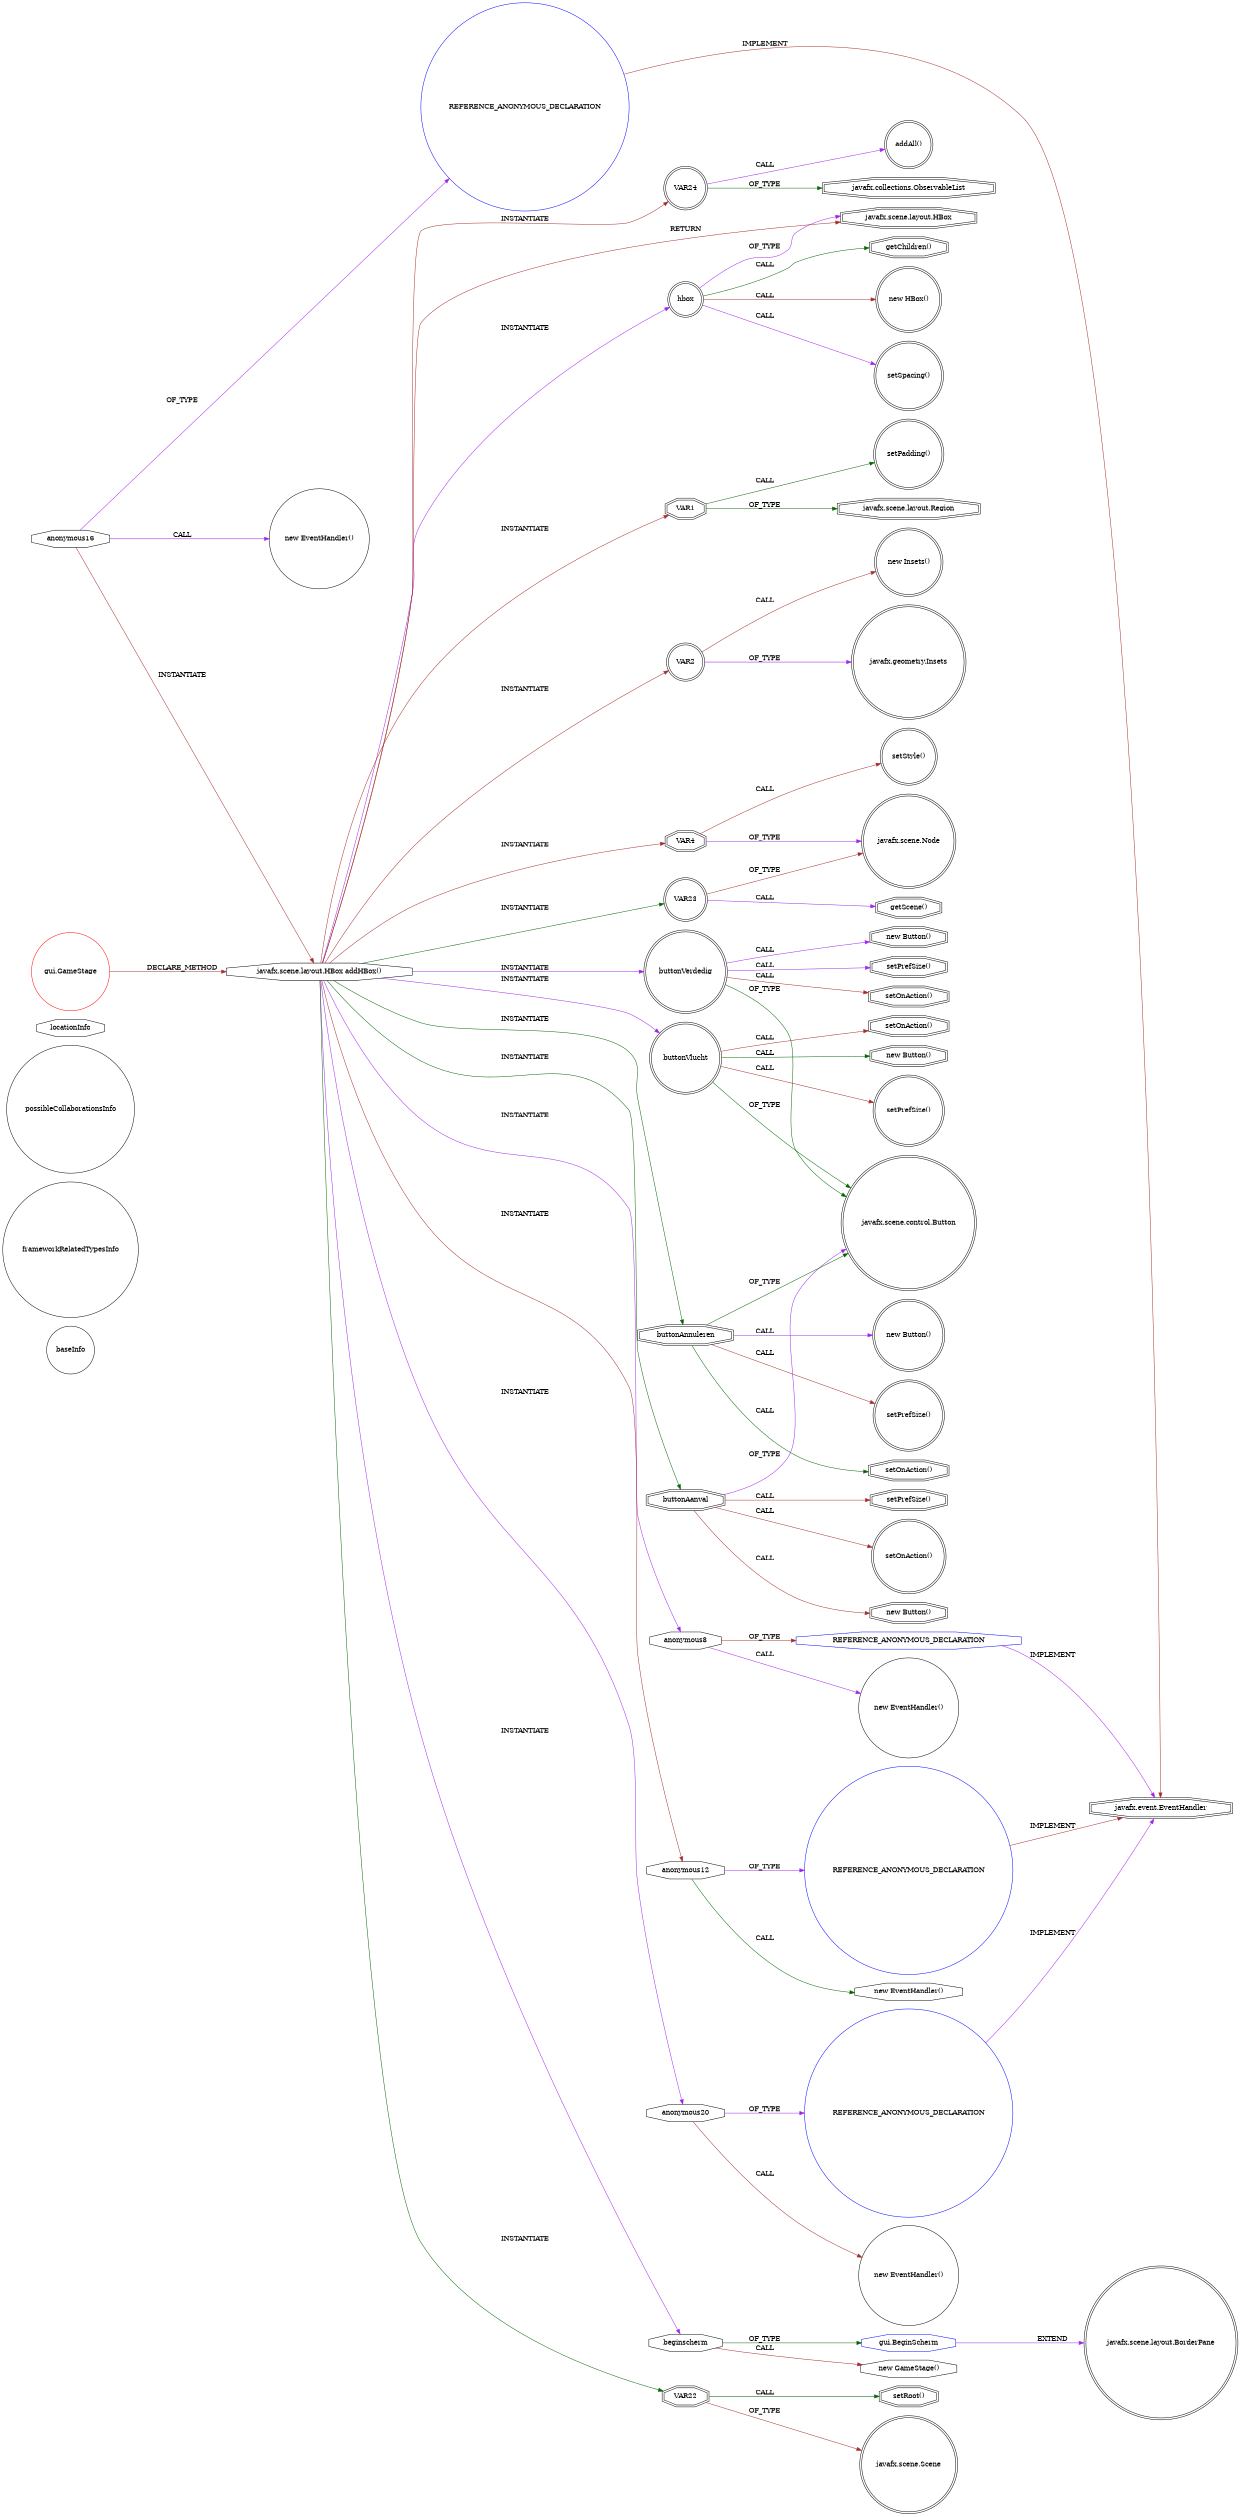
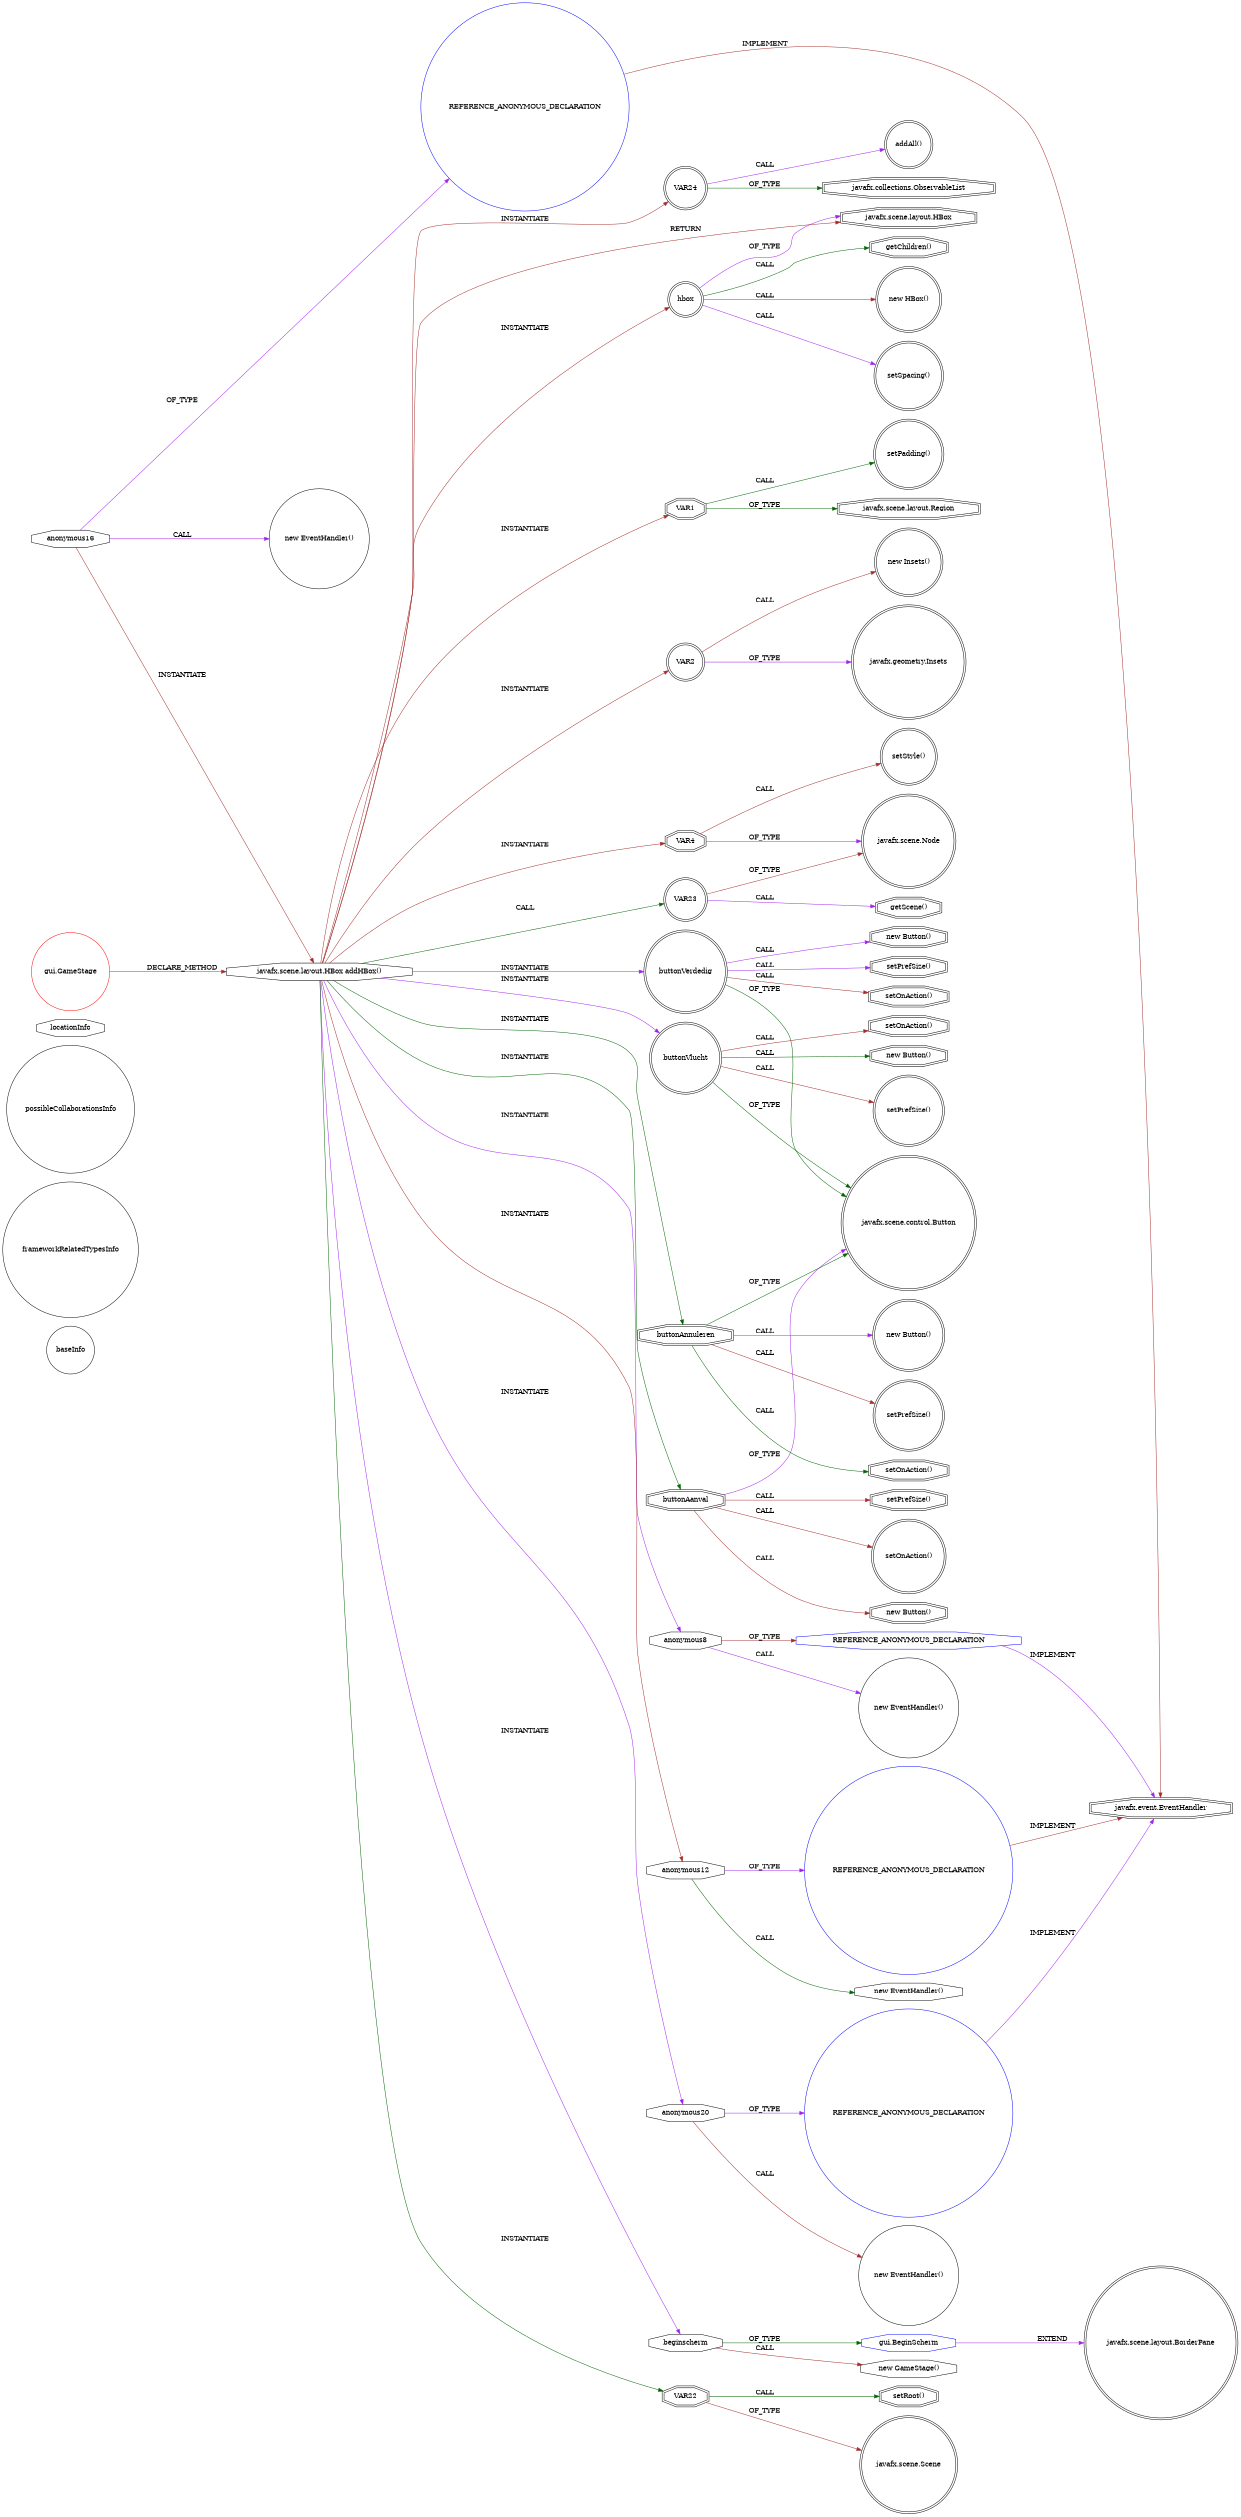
edge "javafx.scene.layout.HBox addHBox()" -> "hbox": color purple -> brown
edge "javafx.scene.layout.HBox addHBox()" -> "VAR23": label "INSTANTIATE" -> "CALL"
